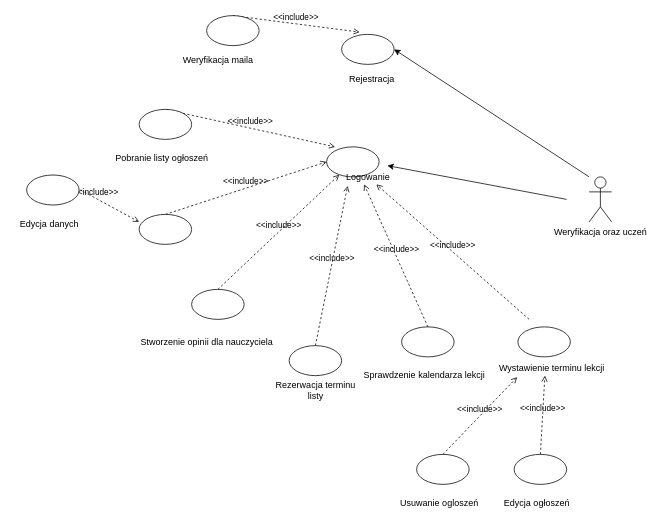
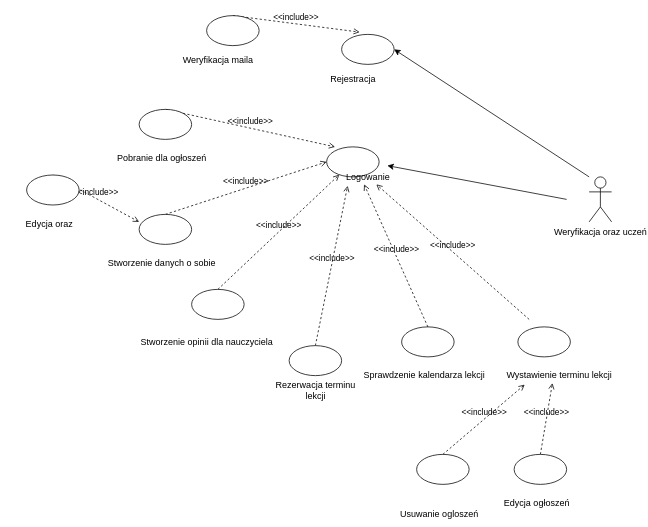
node "Rejestracja": moved (372, 79) -> (353, 79)
node "Pobranie listy ogłoszeń": label "Pobranie listy ogłoszeń" -> "Pobranie dla ogłoszeń"
node "Edycja danych": label "Edycja danych" -> "Edycja oraz"
node "Stworzenie danych o sobie": added
node "Wystawienie terminu lekcji": moved (552, 368) -> (559, 375)
node "Rezerwacja terminu listy": label "Rezerwacja terminu listy" -> "Rezerwacja terminu lekcji"
node "Usuwanie ogloszeń": moved (439, 503) -> (439, 514)
